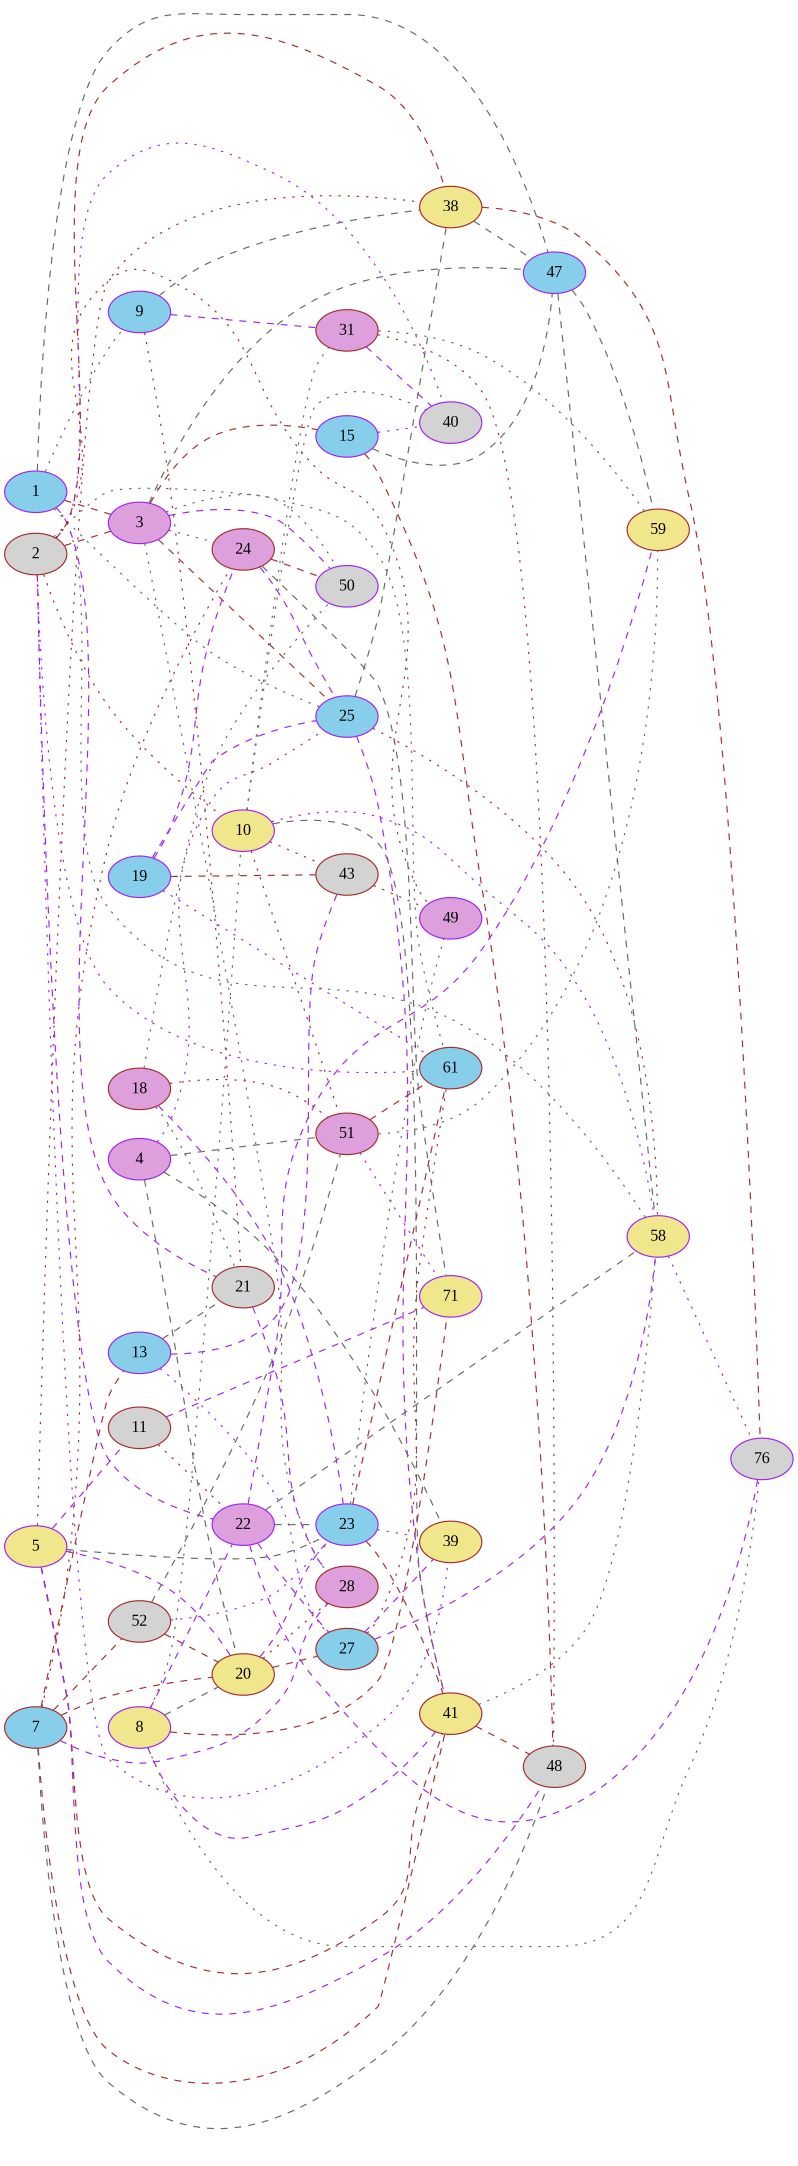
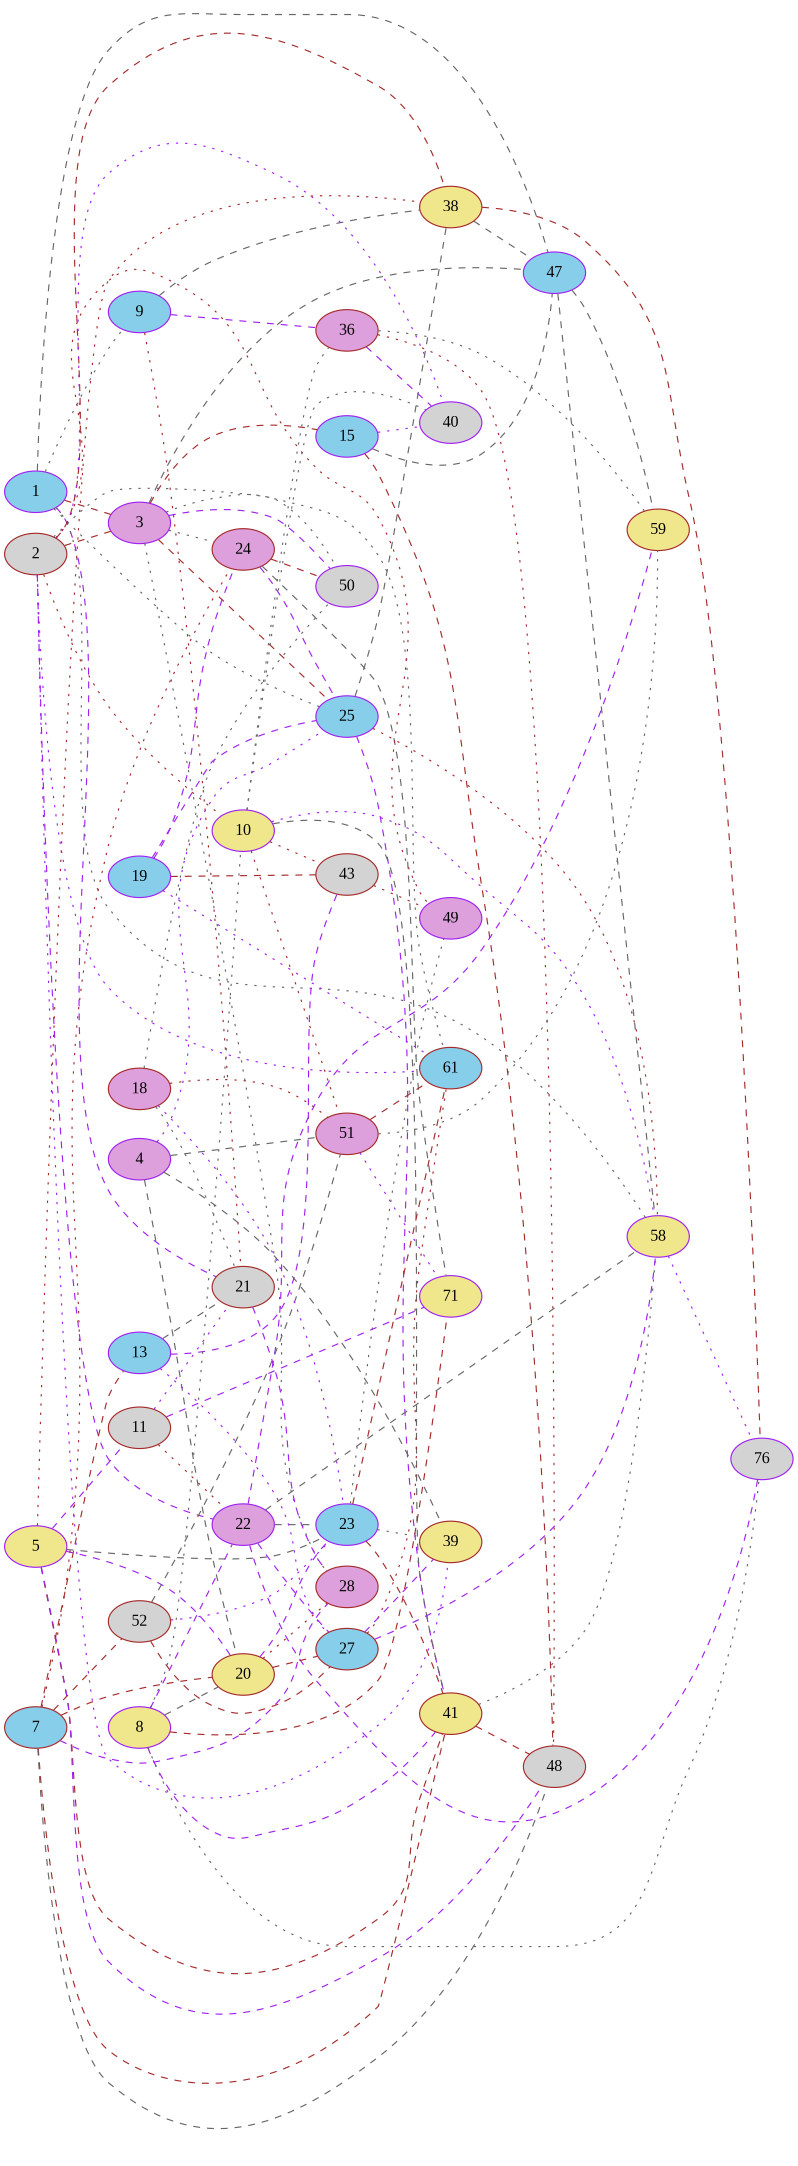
node "31": label "31" -> "36"
edge "18" -- "23": style dashed -> dotted
edge "21" -- "11": added
edge "52" -- "20": now "52" -- "27"
